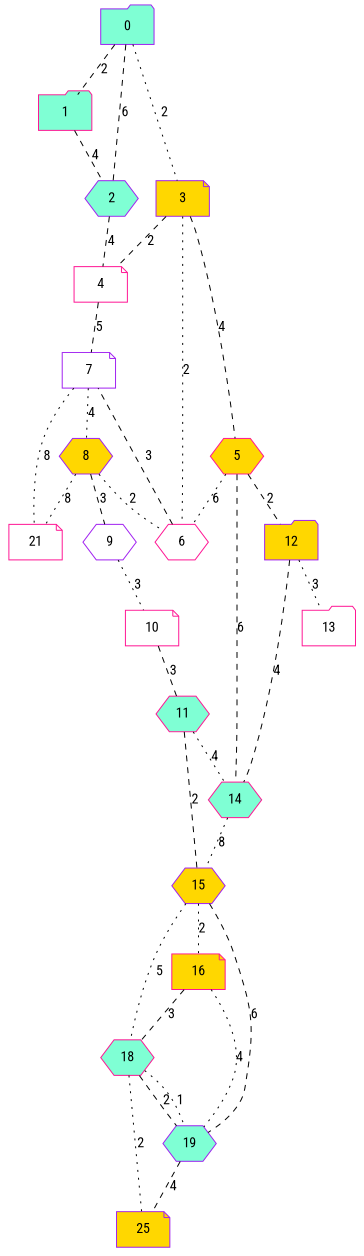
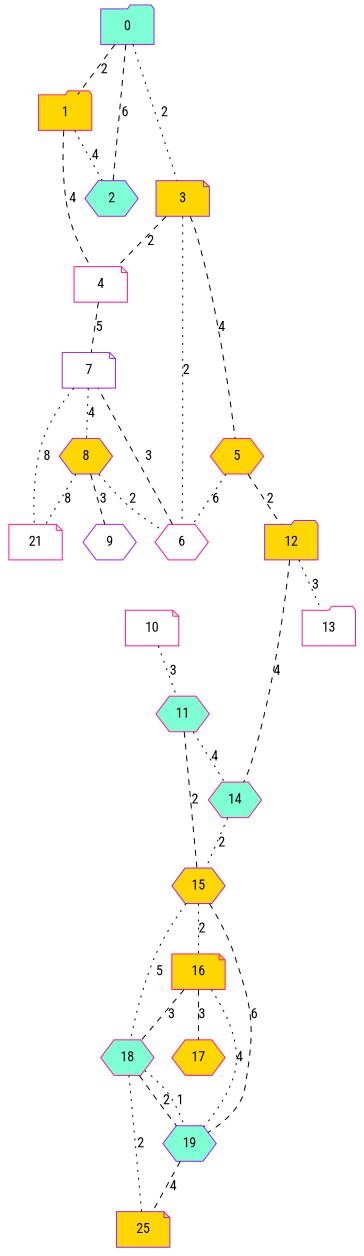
node "1": fillcolor aquamarine -> gold
edge "1" -- "2": style dashed -> dotted
edge "2" -- "4": now "1" -- "4"
edge "9" -- "10": removed, label "3"
edge "5" -- "14": removed, label "6"
edge "10" -- "11": style dashed -> dotted
edge "14" -- "15": label "8" -> "2"
node "17": added
